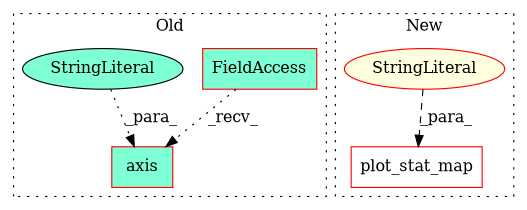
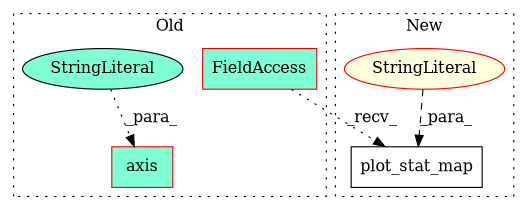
edge "FieldAccess" -> "axis": now "FieldAccess" -> "plot_stat_map"
node "plot_stat_map": color red -> black
